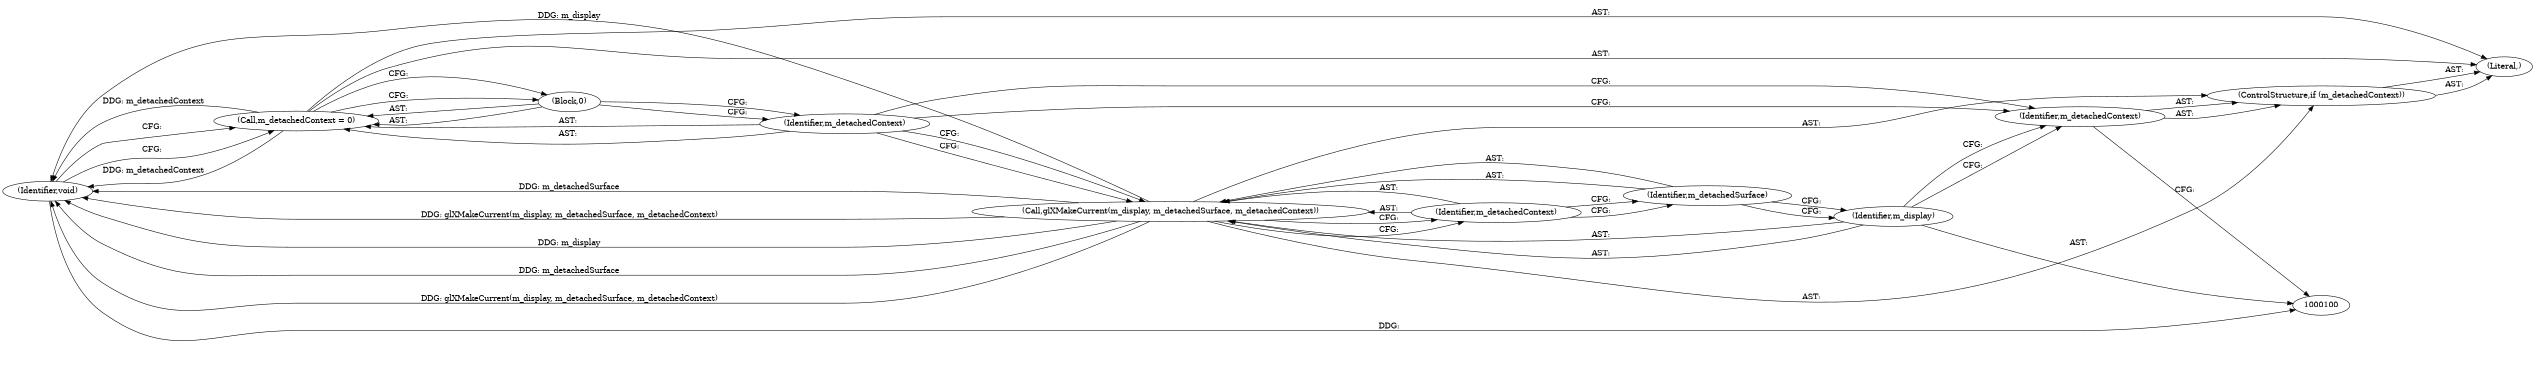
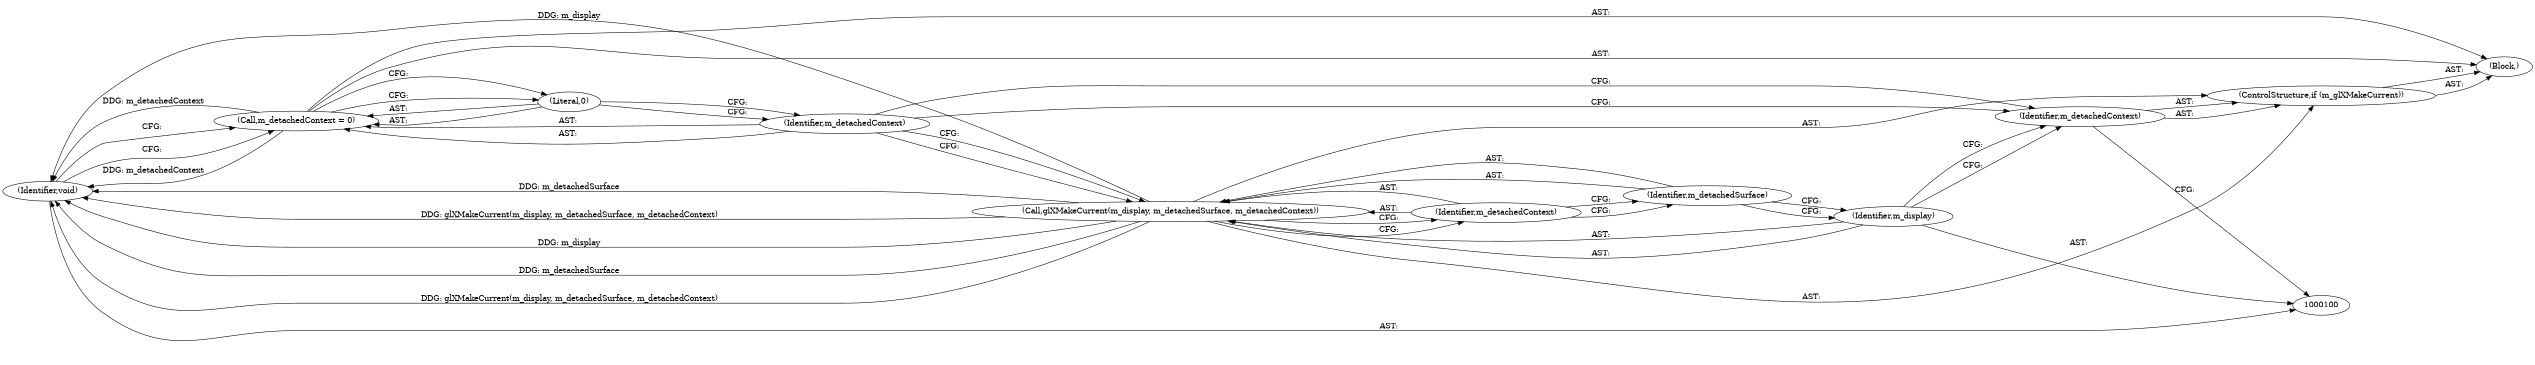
node "(Literal,)": label "(Literal,)" -> "(Block,)"
node "(ControlStructure,if (m_detachedContext))": label "(ControlStructure,if (m_detachedContext))" -> "(ControlStructure,if (m_glXMakeCurrent))"
node "(Block,0)": label "(Block,0)" -> "(Literal,0)"
edge "(Identifier,void)" -> "1000100": label "DDG: " -> "AST: "
